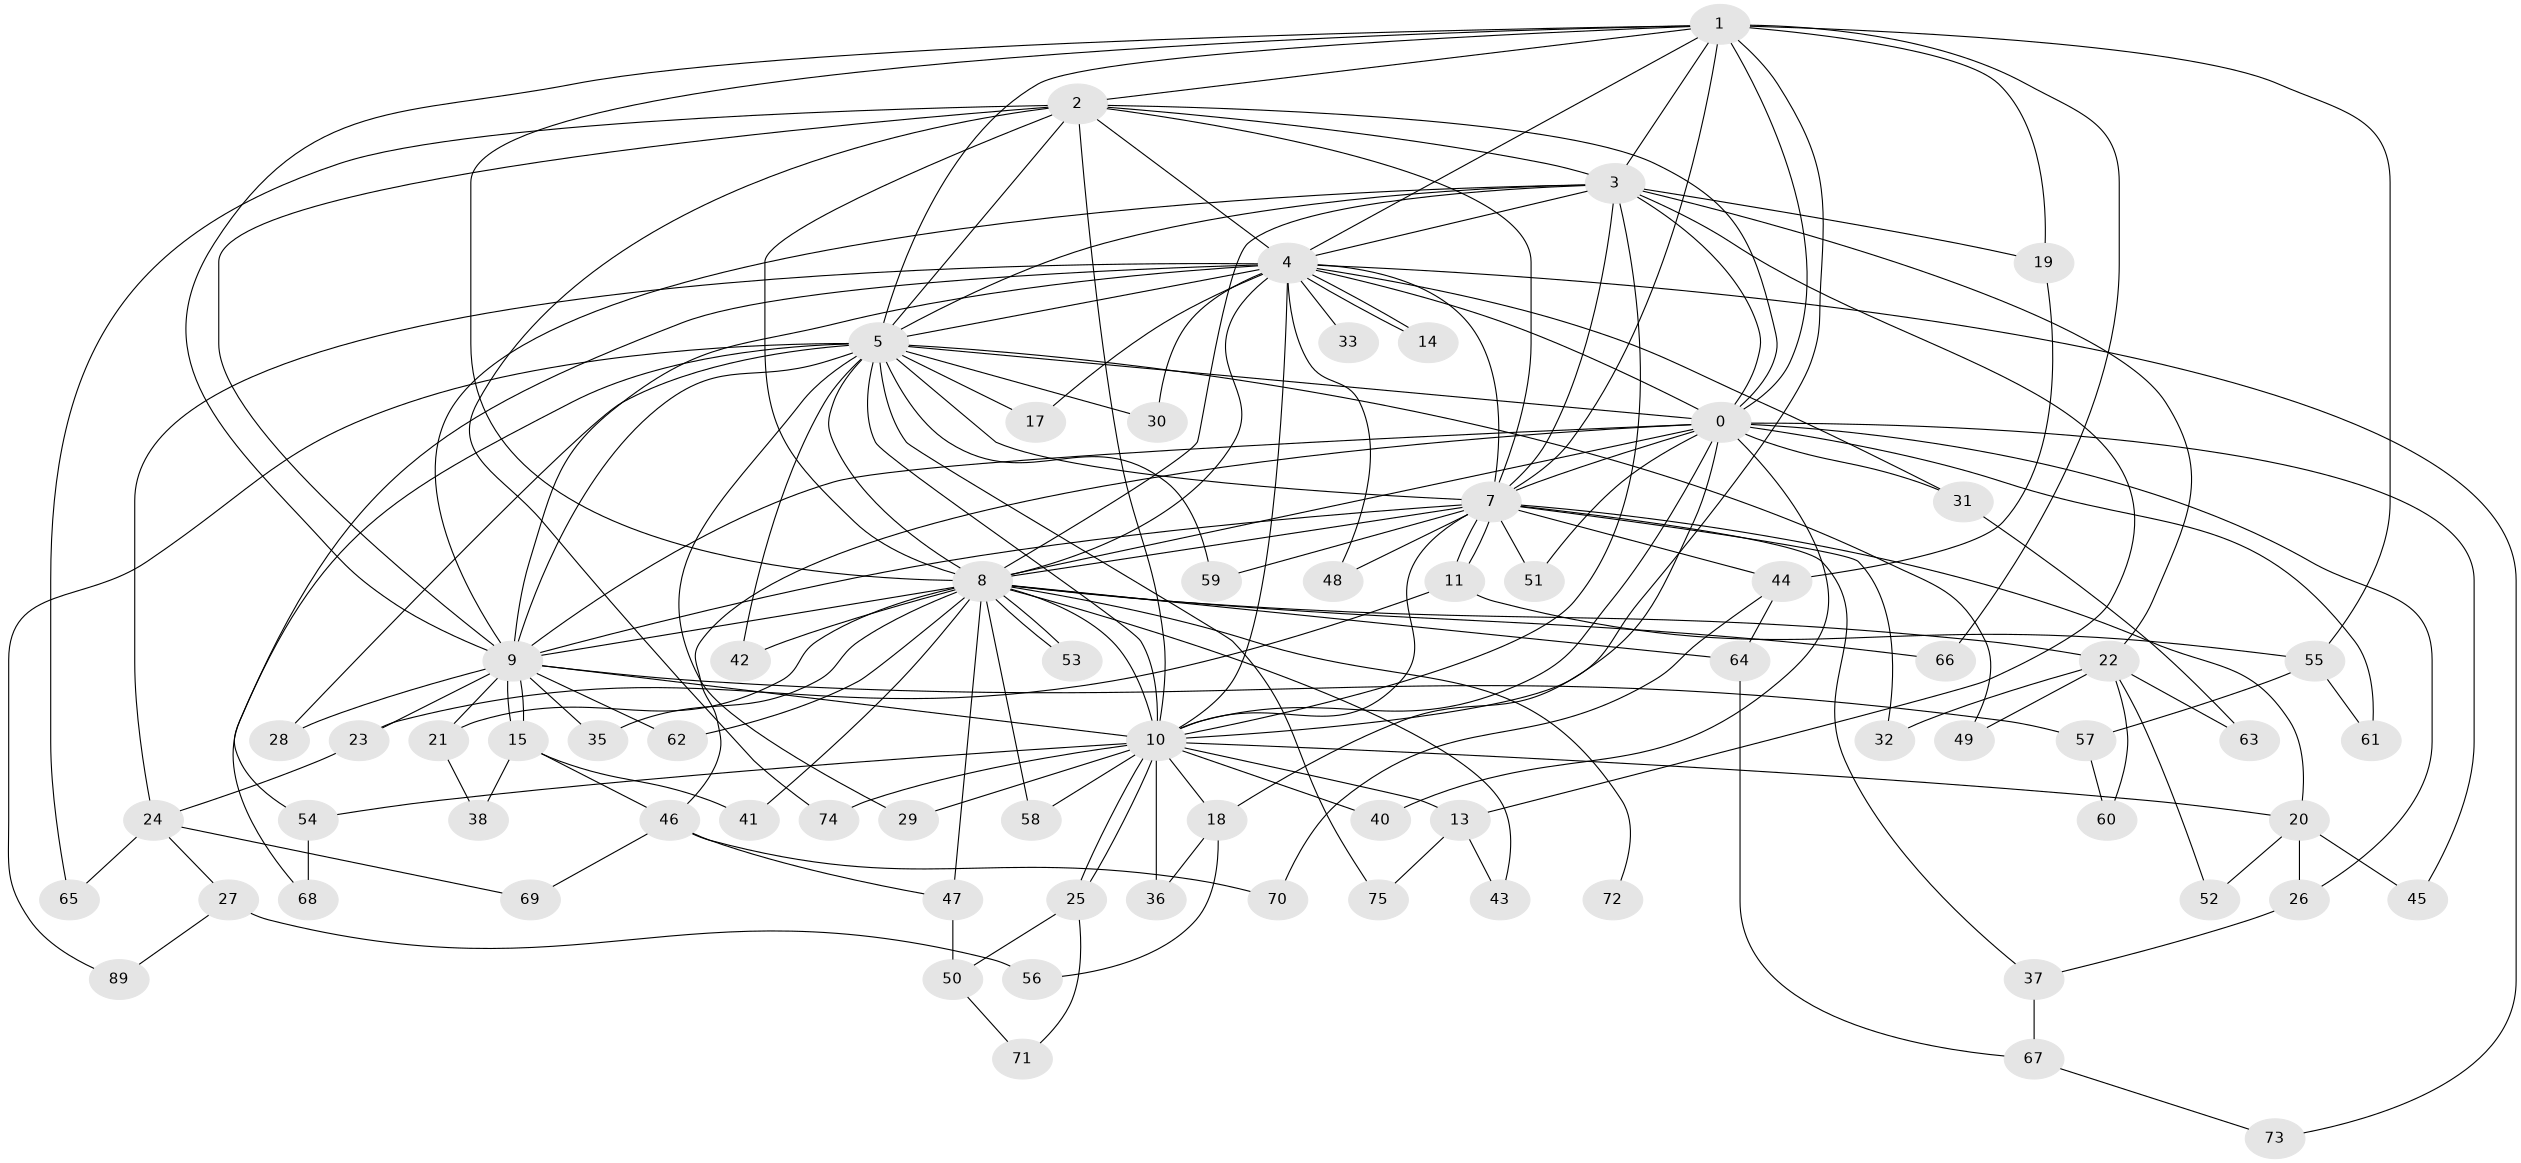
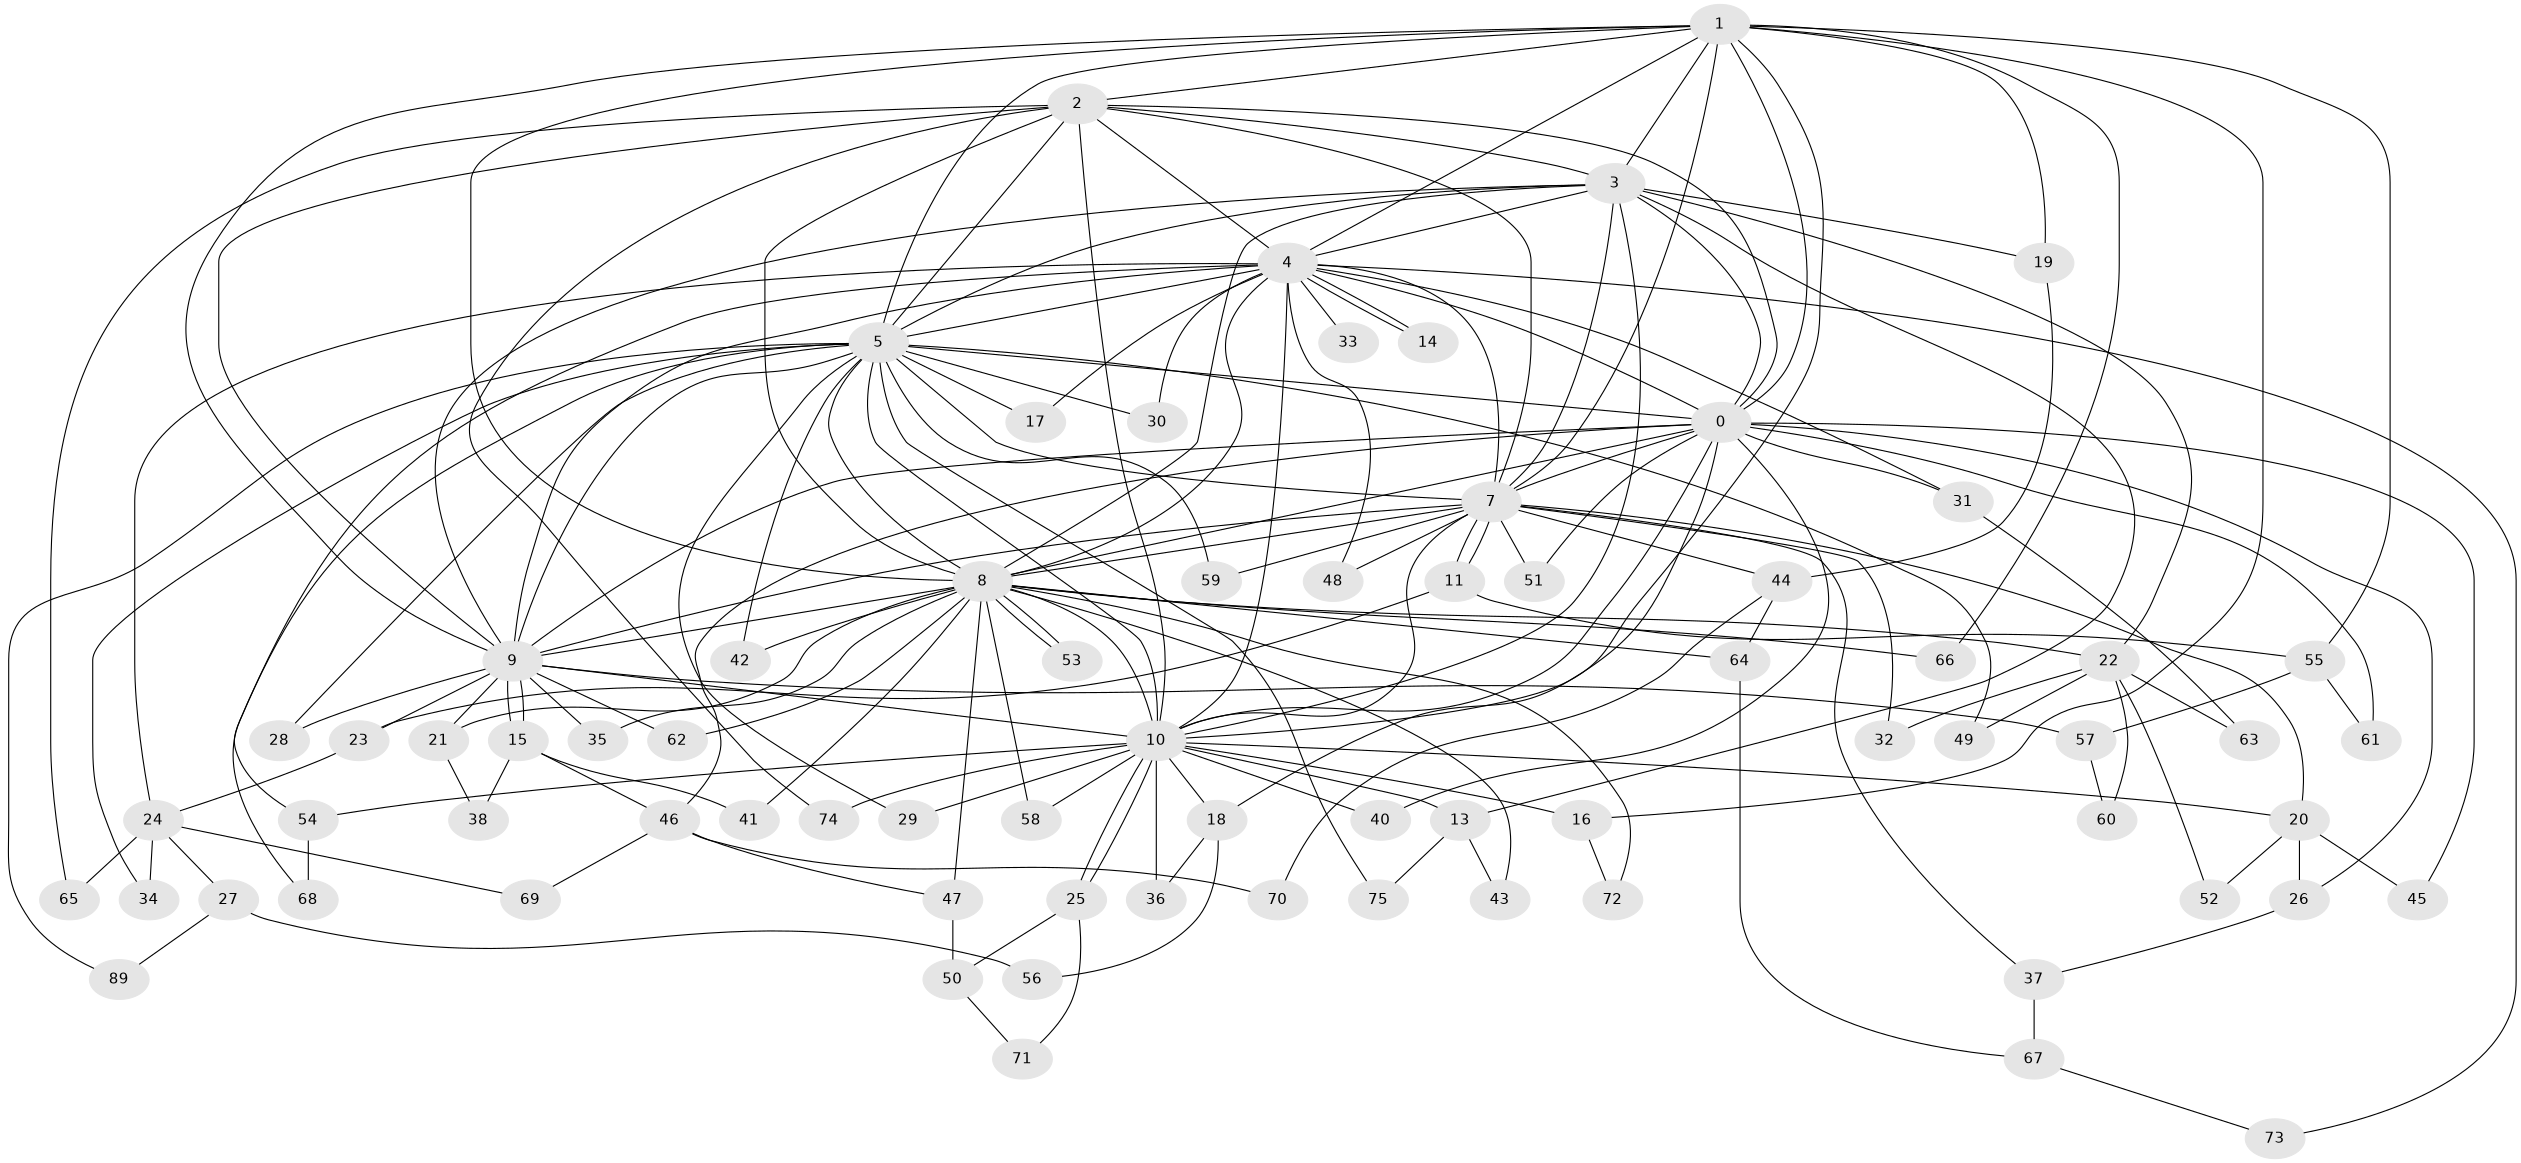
node "16": added
node "34": added
